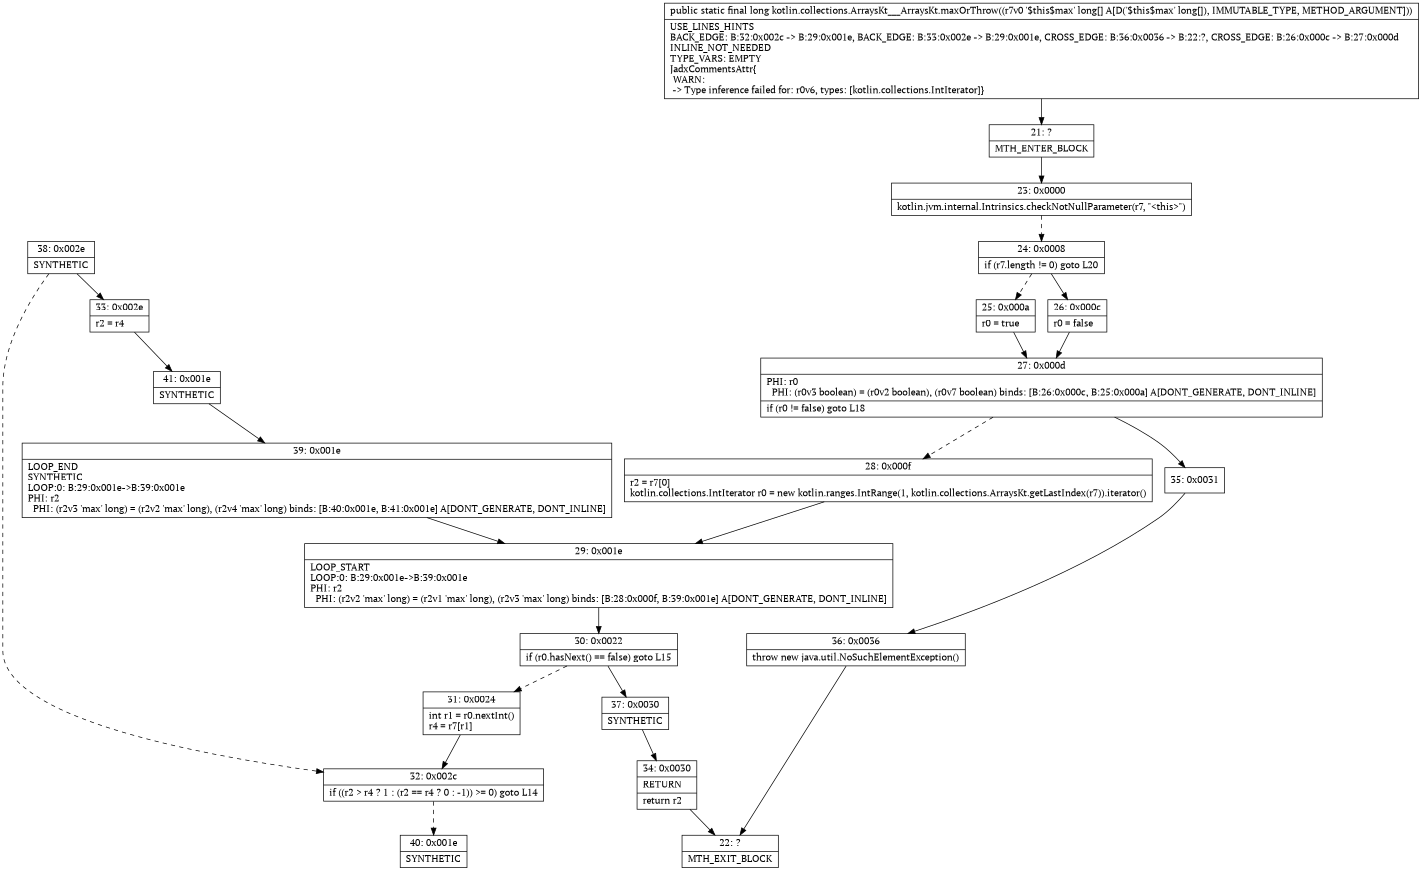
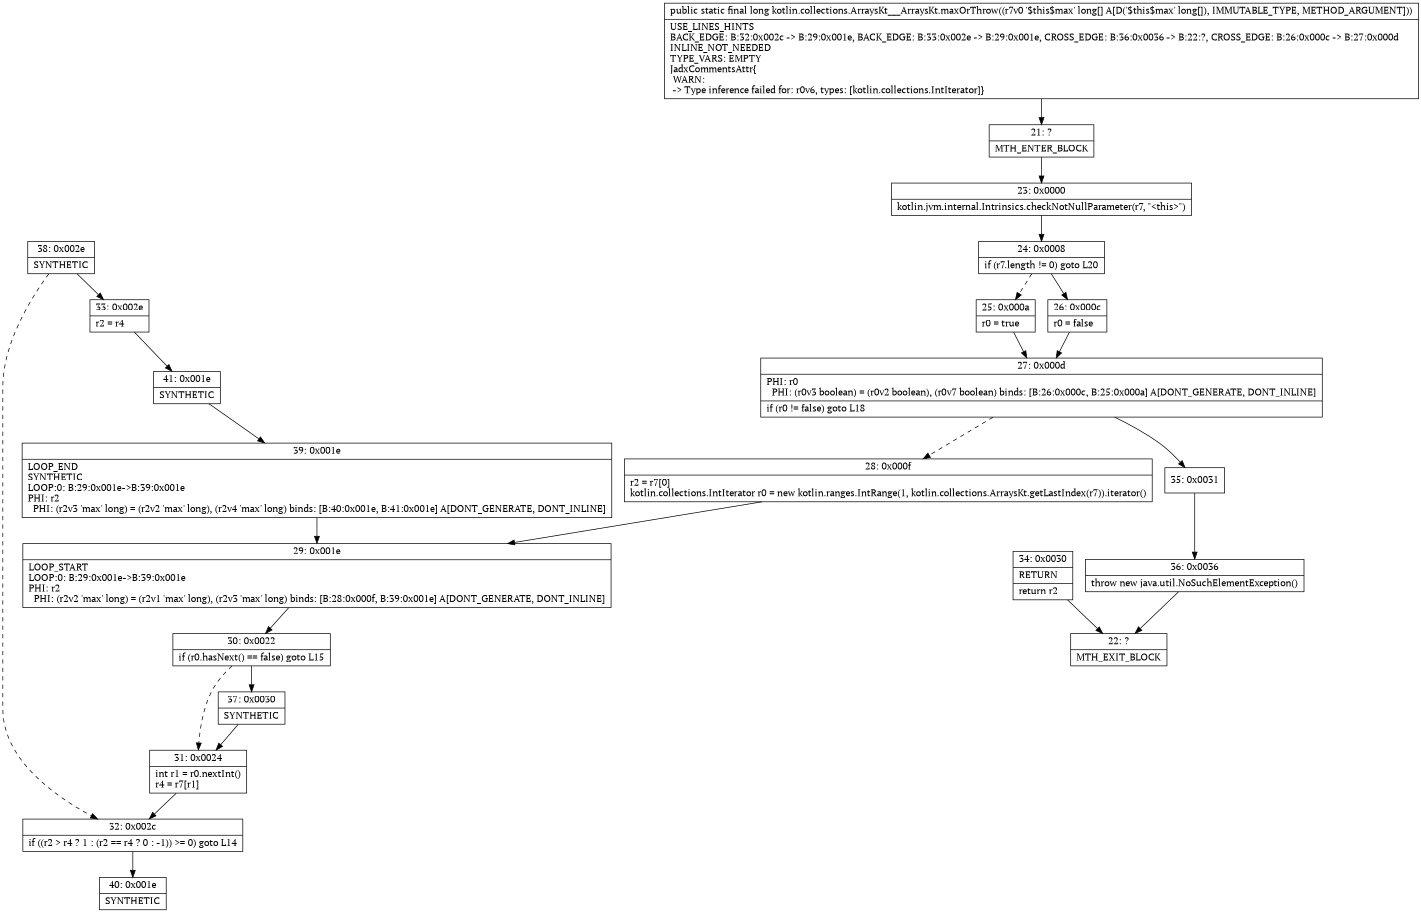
edge "23: 0x0000" -> "24: 0x0008": style dashed -> solid
edge "37: 0x0030" -> "34: 0x0030": now "37: 0x0030" -> "31: 0x0024"
edge "32: 0x002c" -> "40: 0x001e": style dashed -> solid
